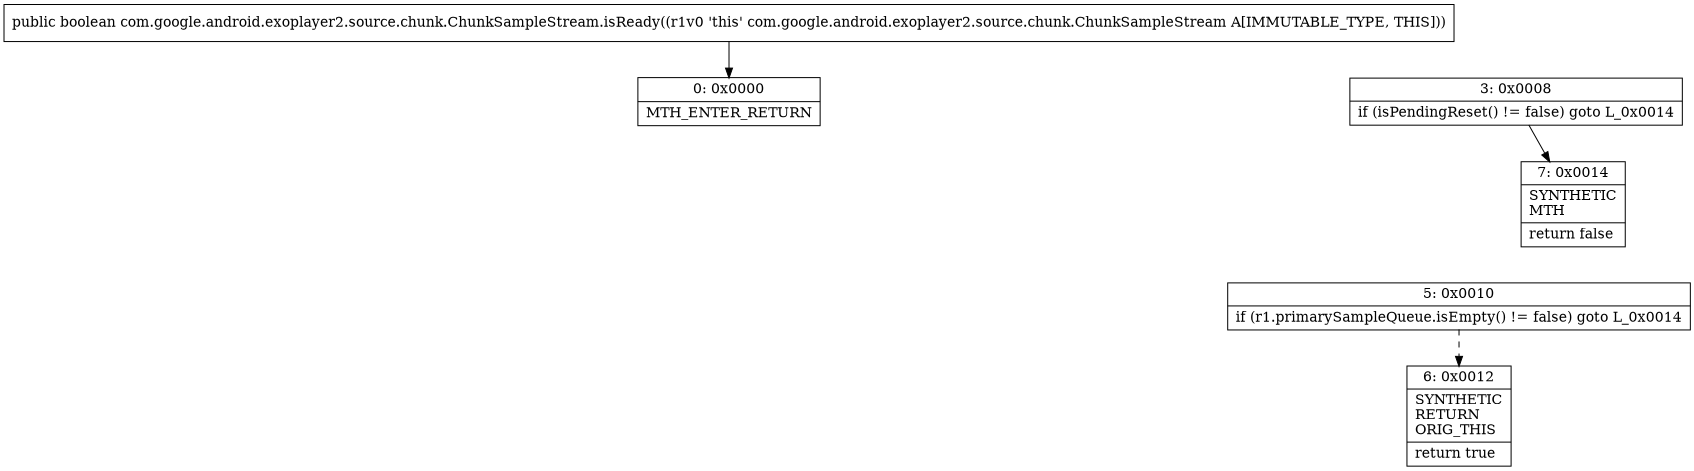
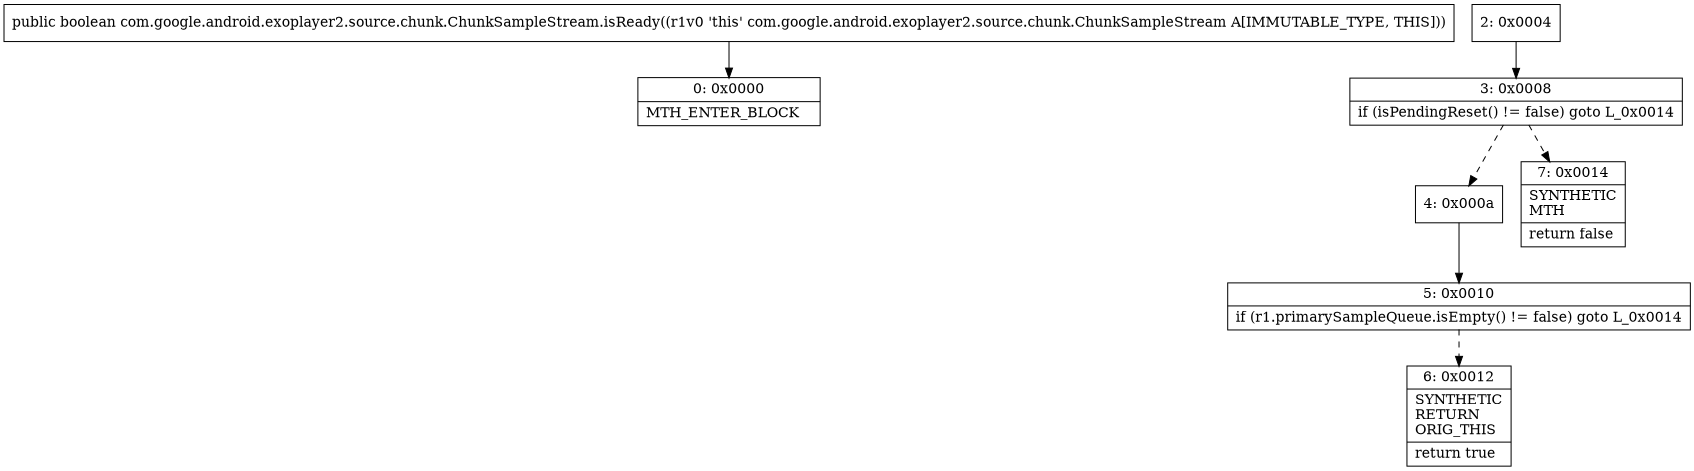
node "2: 0x0004": added
node "0: 0x0000": text "MTH_ENTER_RETURN" -> "MTH_ENTER_BLOCK"
edge "3: 0x0008" -> "7: 0x0014": style solid -> dashed
node "4: 0x000a": added
